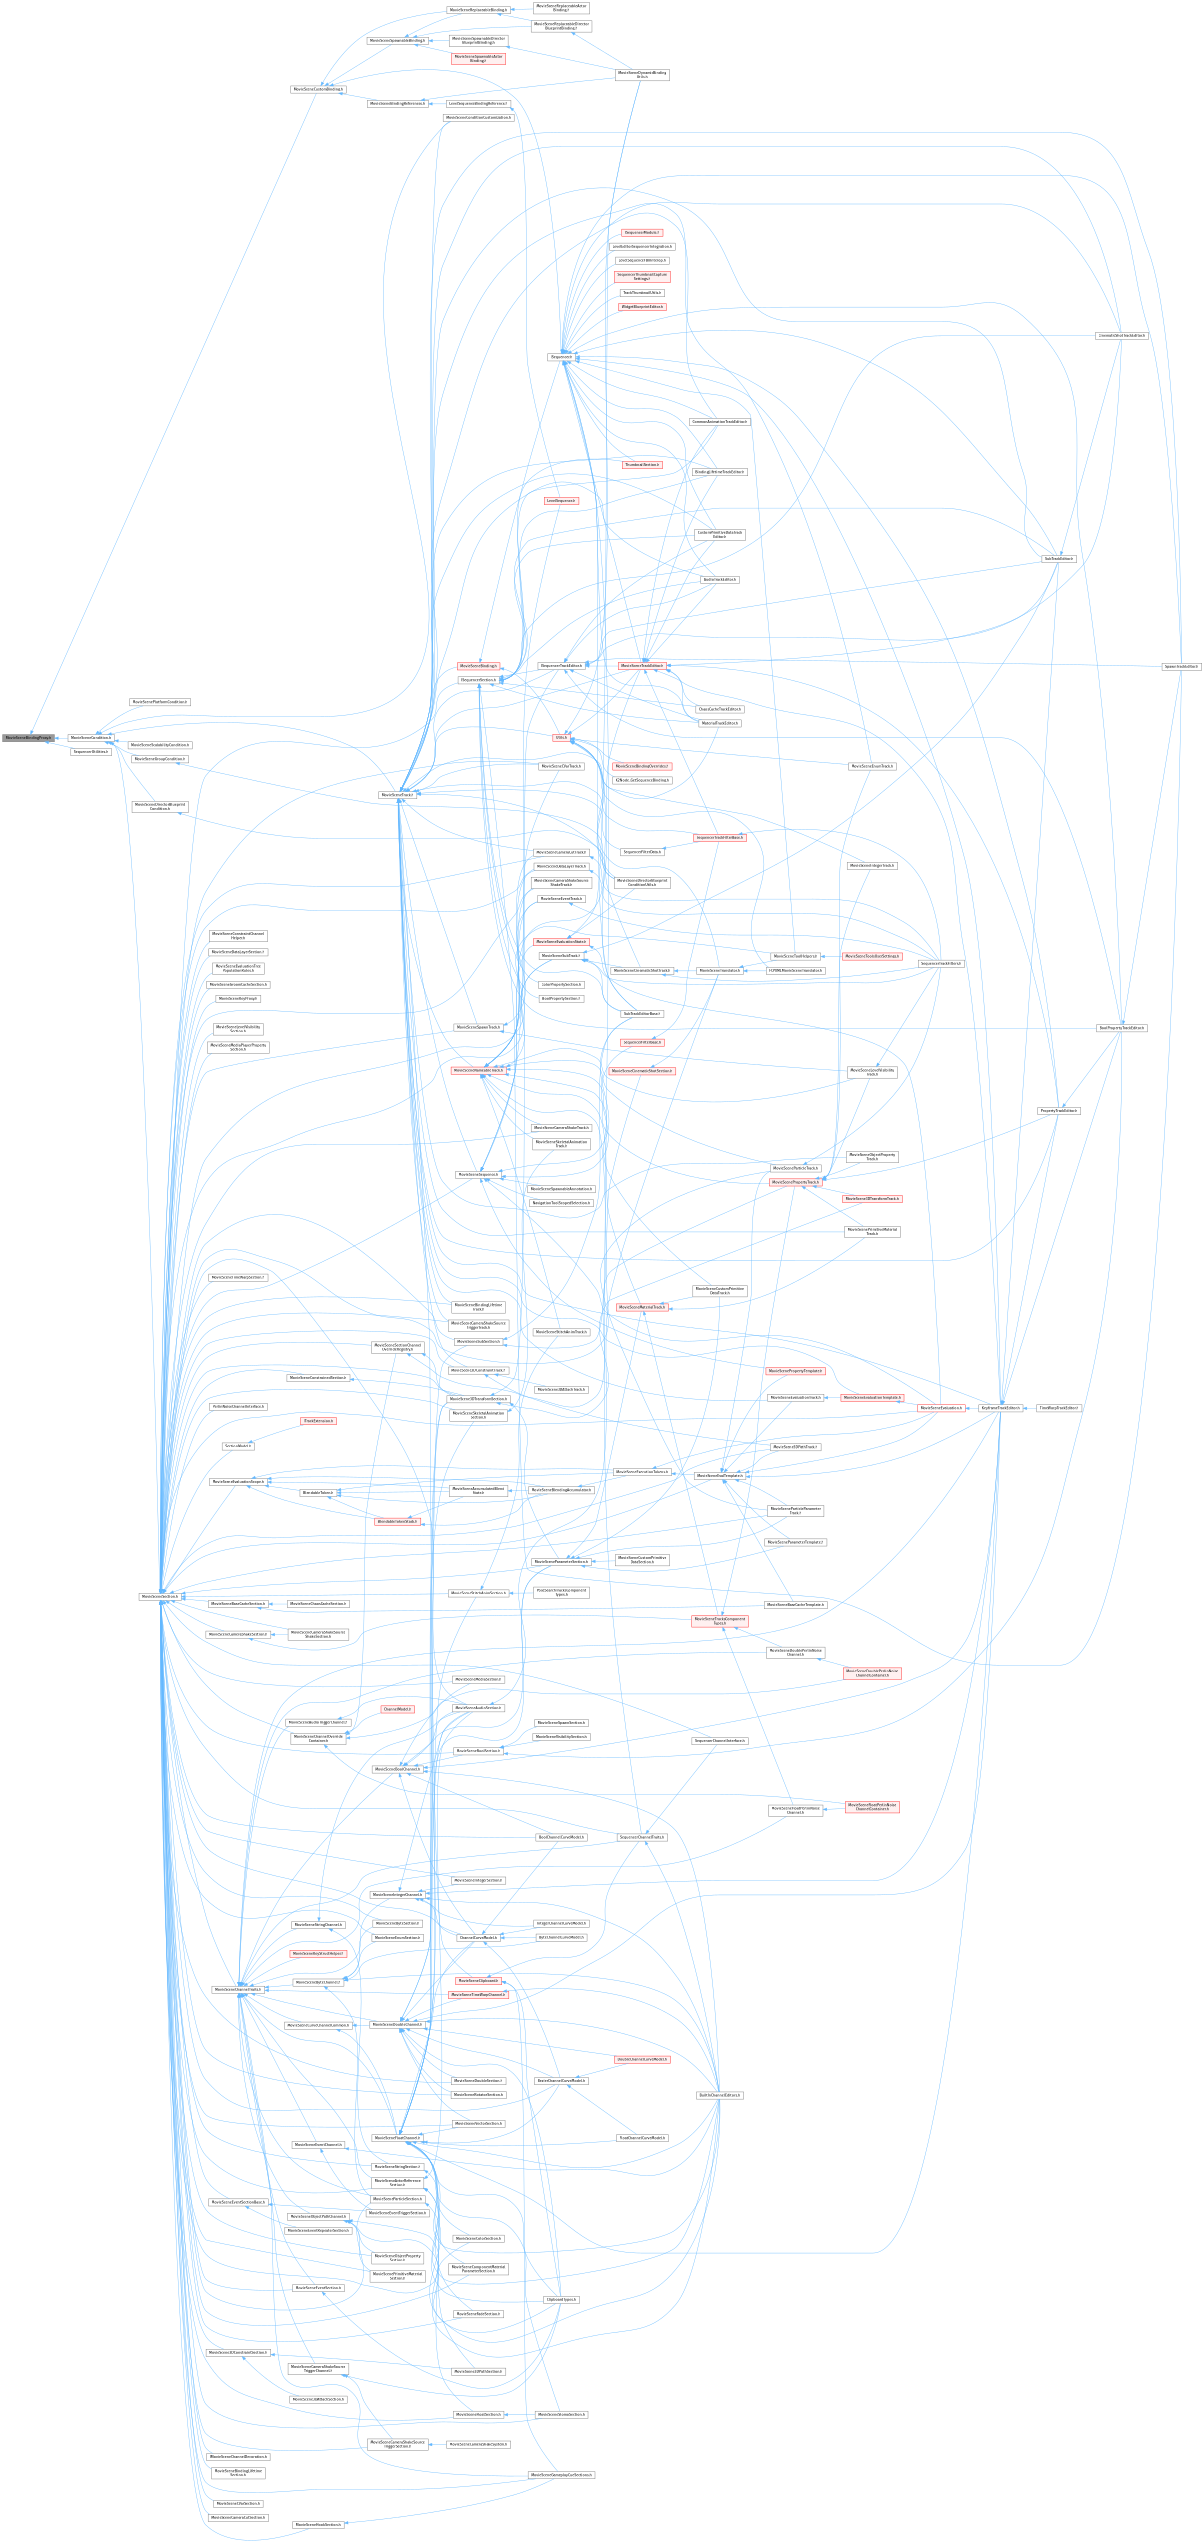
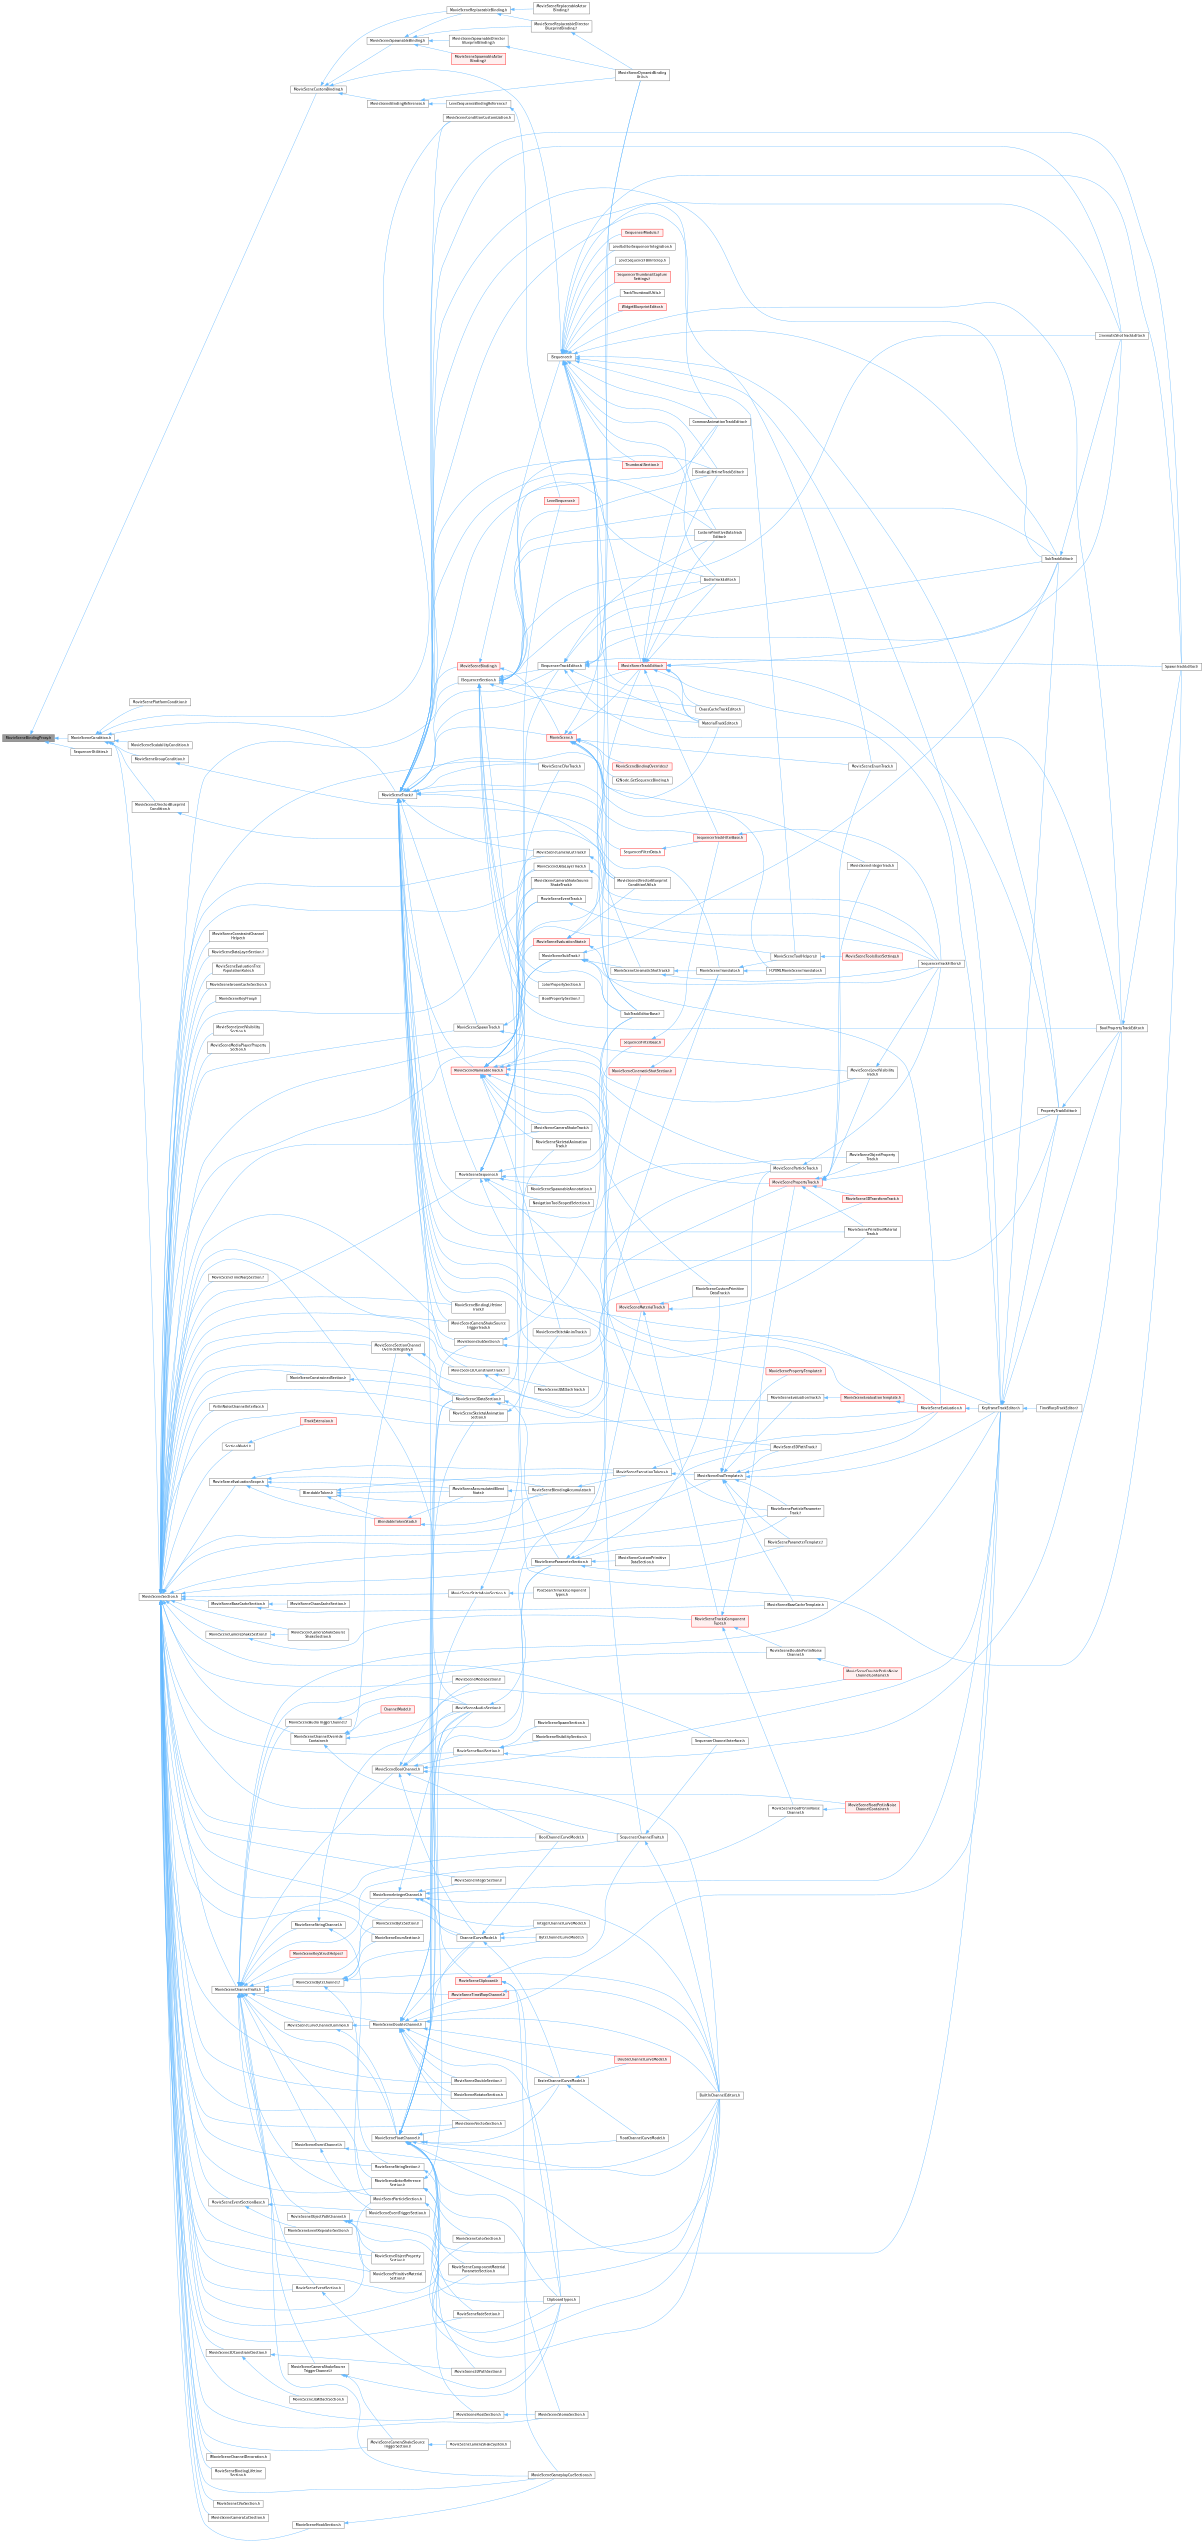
node "Utils.h": label "Utils.h" -> "MovieScene.h"
node "SequencerFilterData.h": color grey40 -> red
node "MovieScene3DTransformSection.h": label "MovieScene3DTransformSection.h" -> "MovieScene3DataSection.h"
